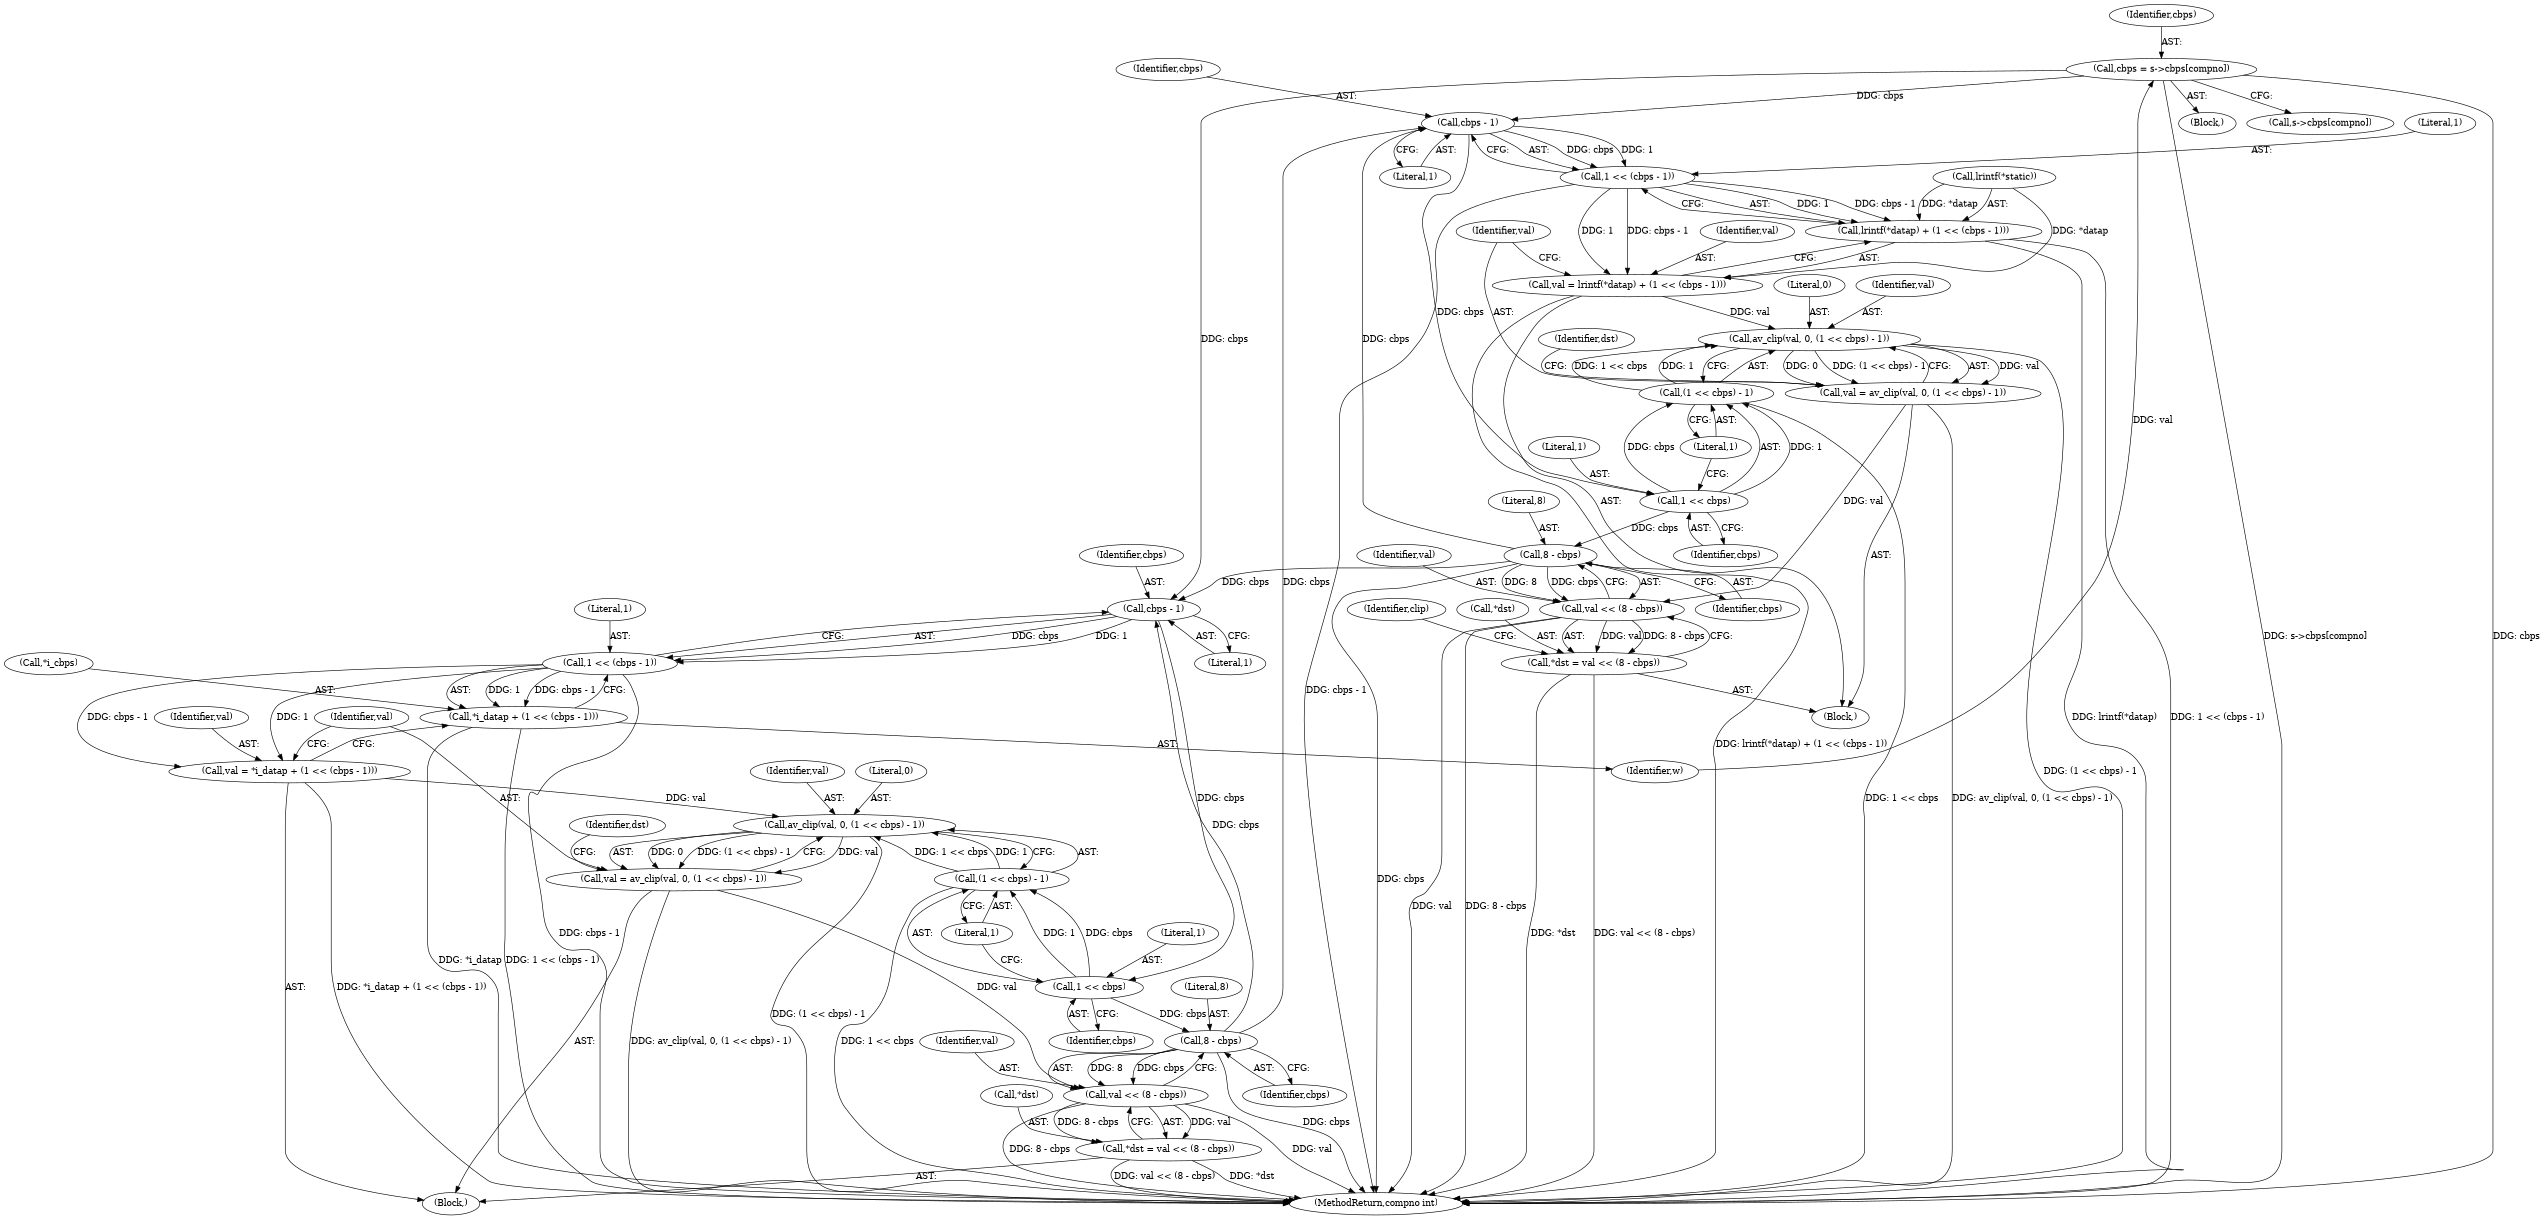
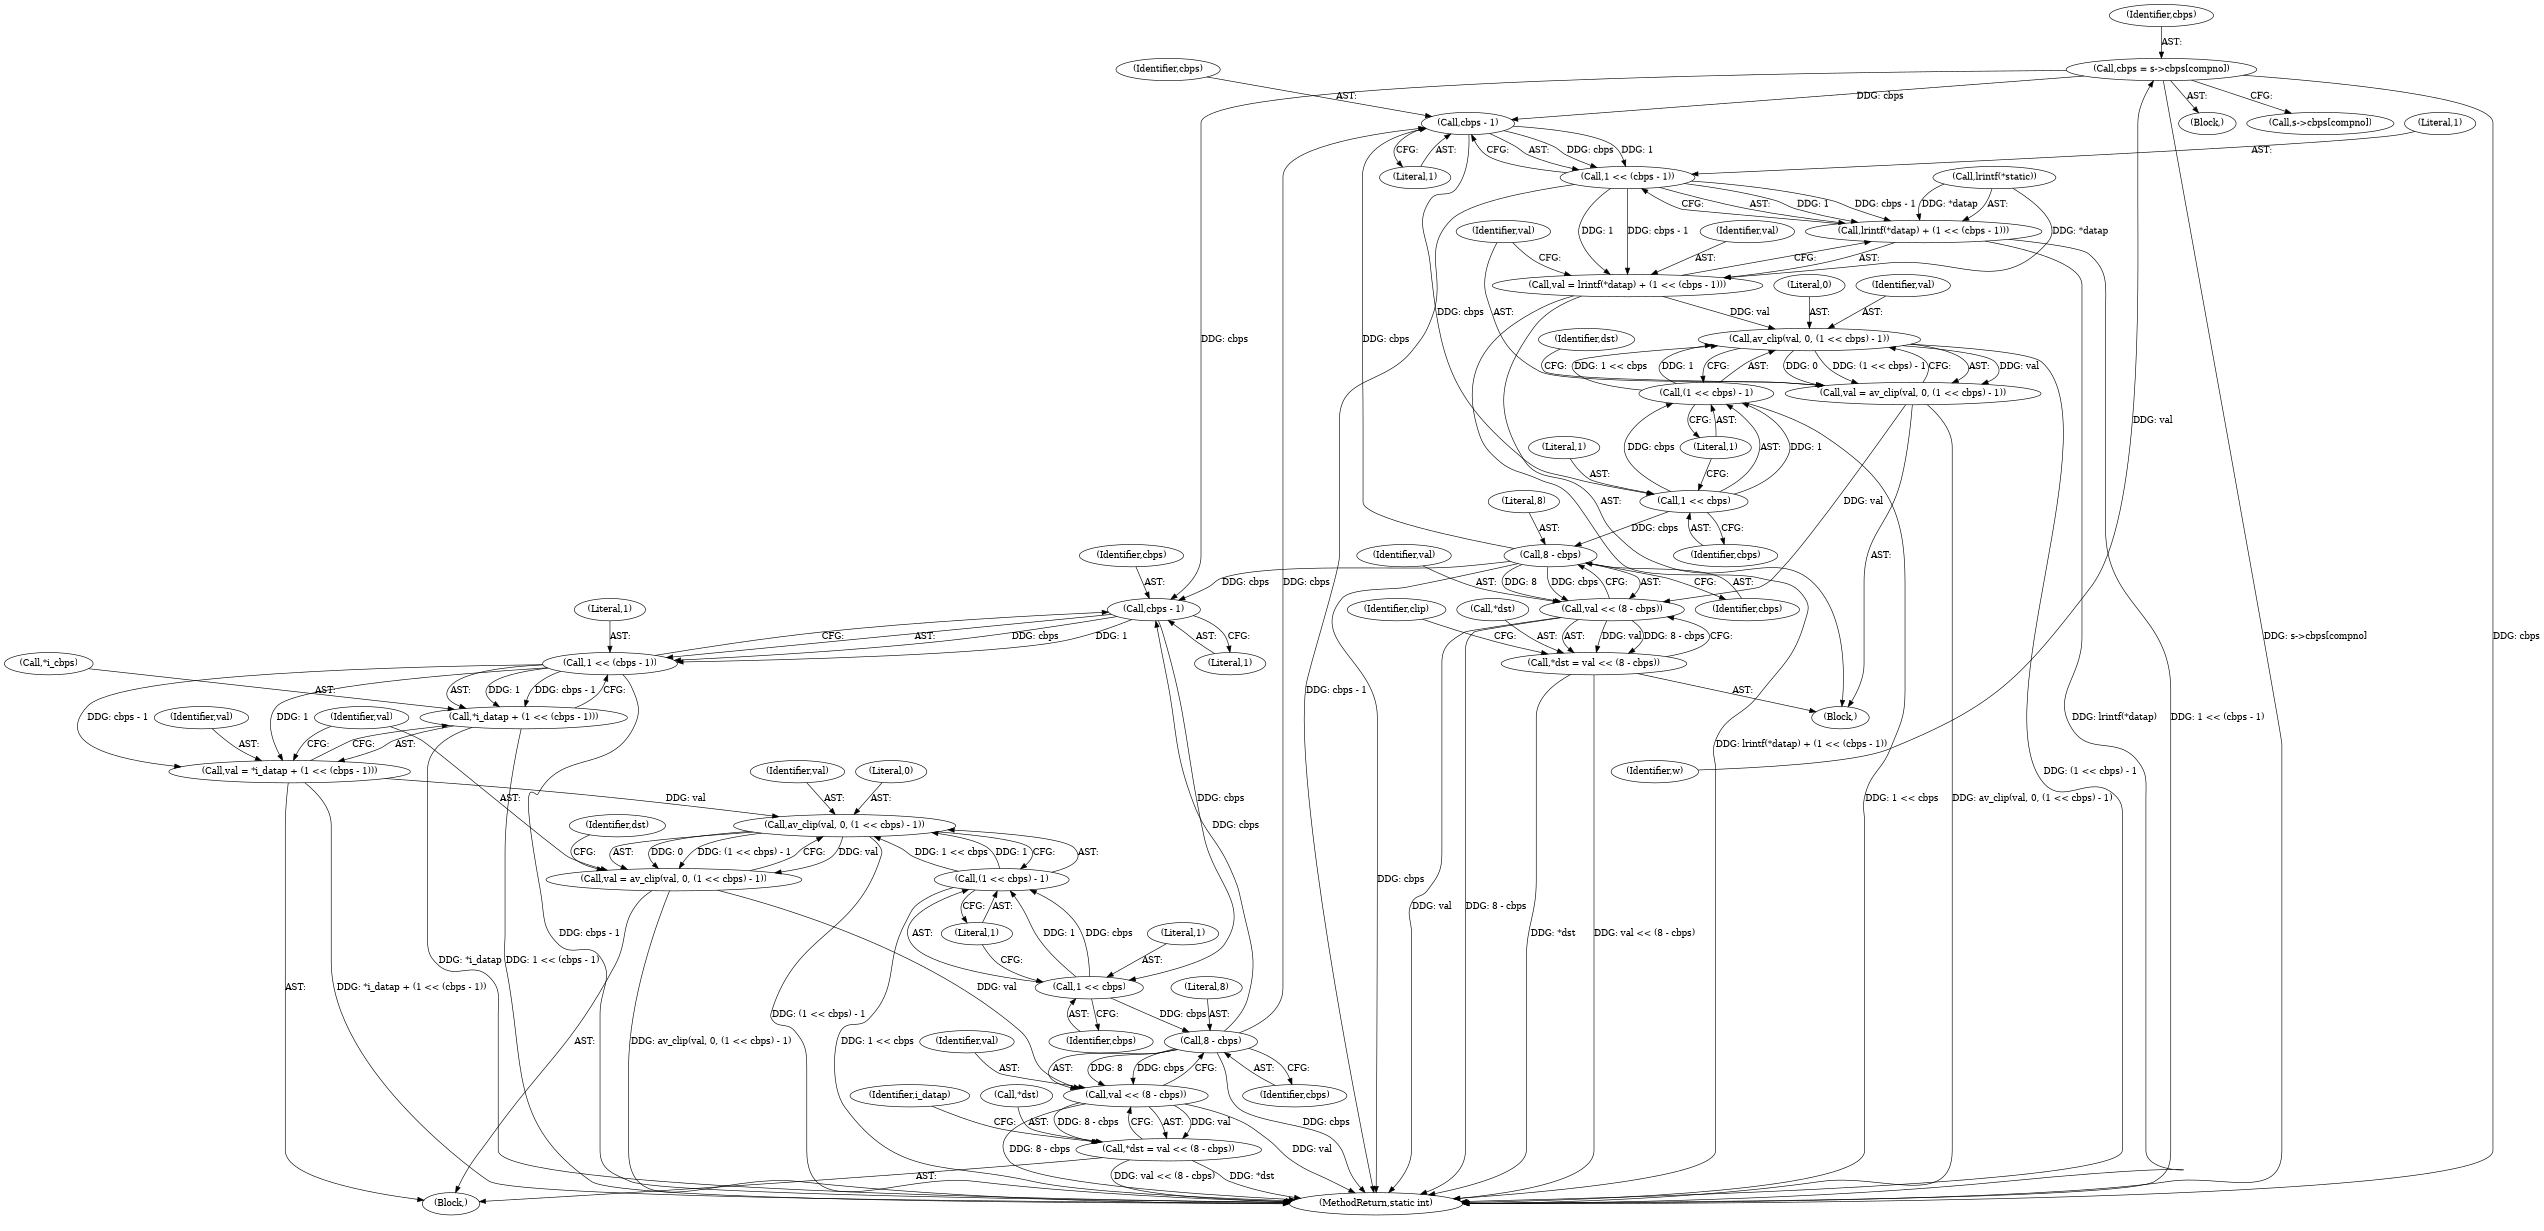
edge "(Call,*i_datap + (1 << (cbps - 1)))" -> "(Identifier,w)": now "(Call,*i_datap + (1 << (cbps - 1)))" -> "(Call,val = *i_datap + (1 << (cbps - 1)))"
node "(Identifier,i_datap)": added
node "(MethodReturn,compno int)": label "(MethodReturn,compno int)" -> "(MethodReturn,static int)"
